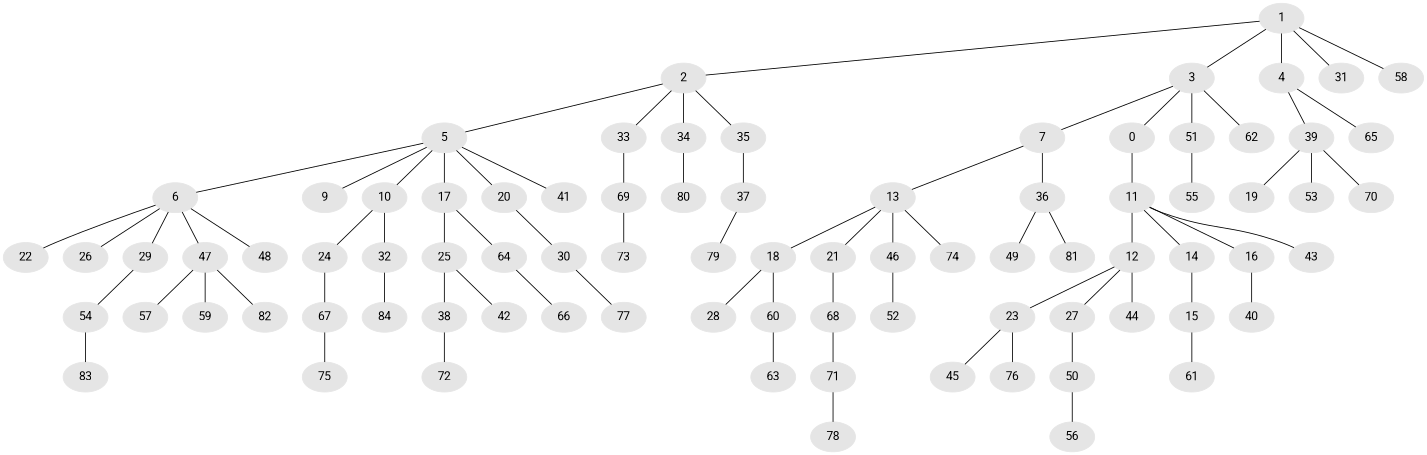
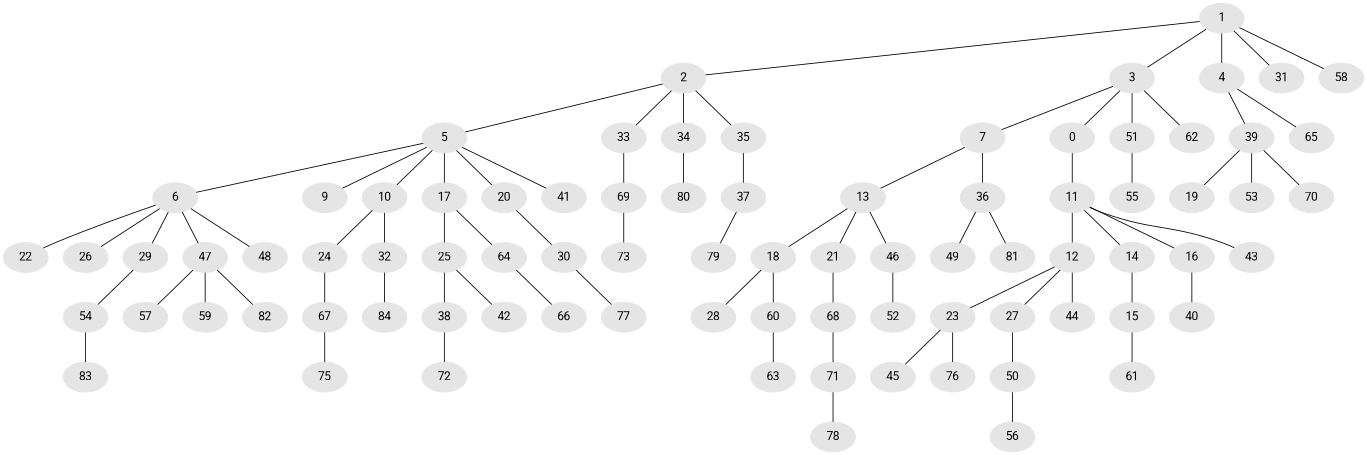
node "74": removed
